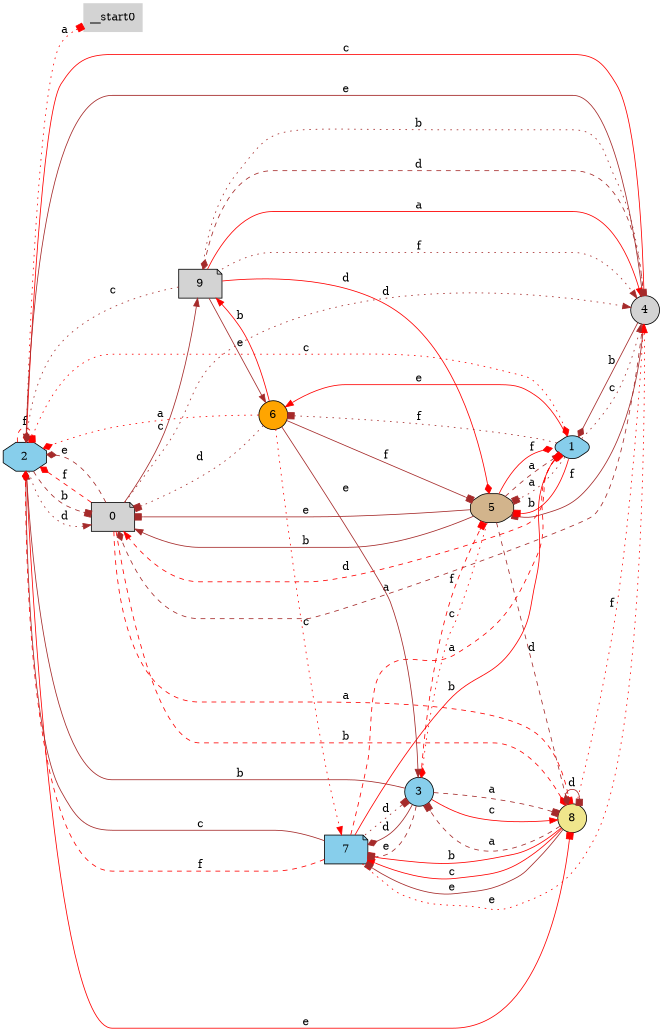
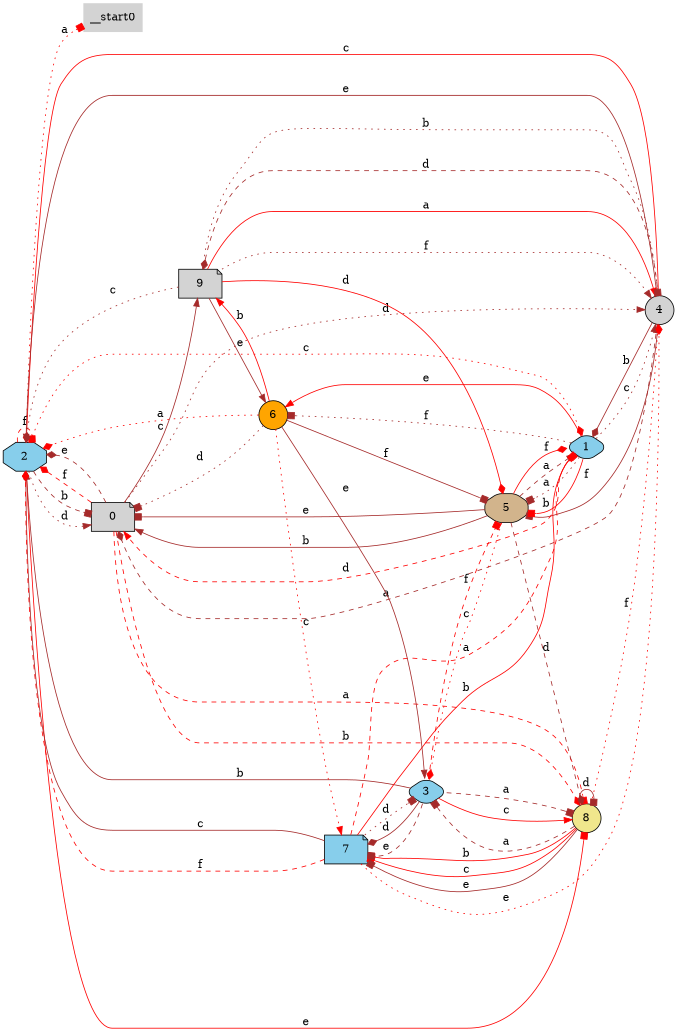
edge "7" -> "4": arrowhead normal -> diamond
node "3": shape circle -> diamond
